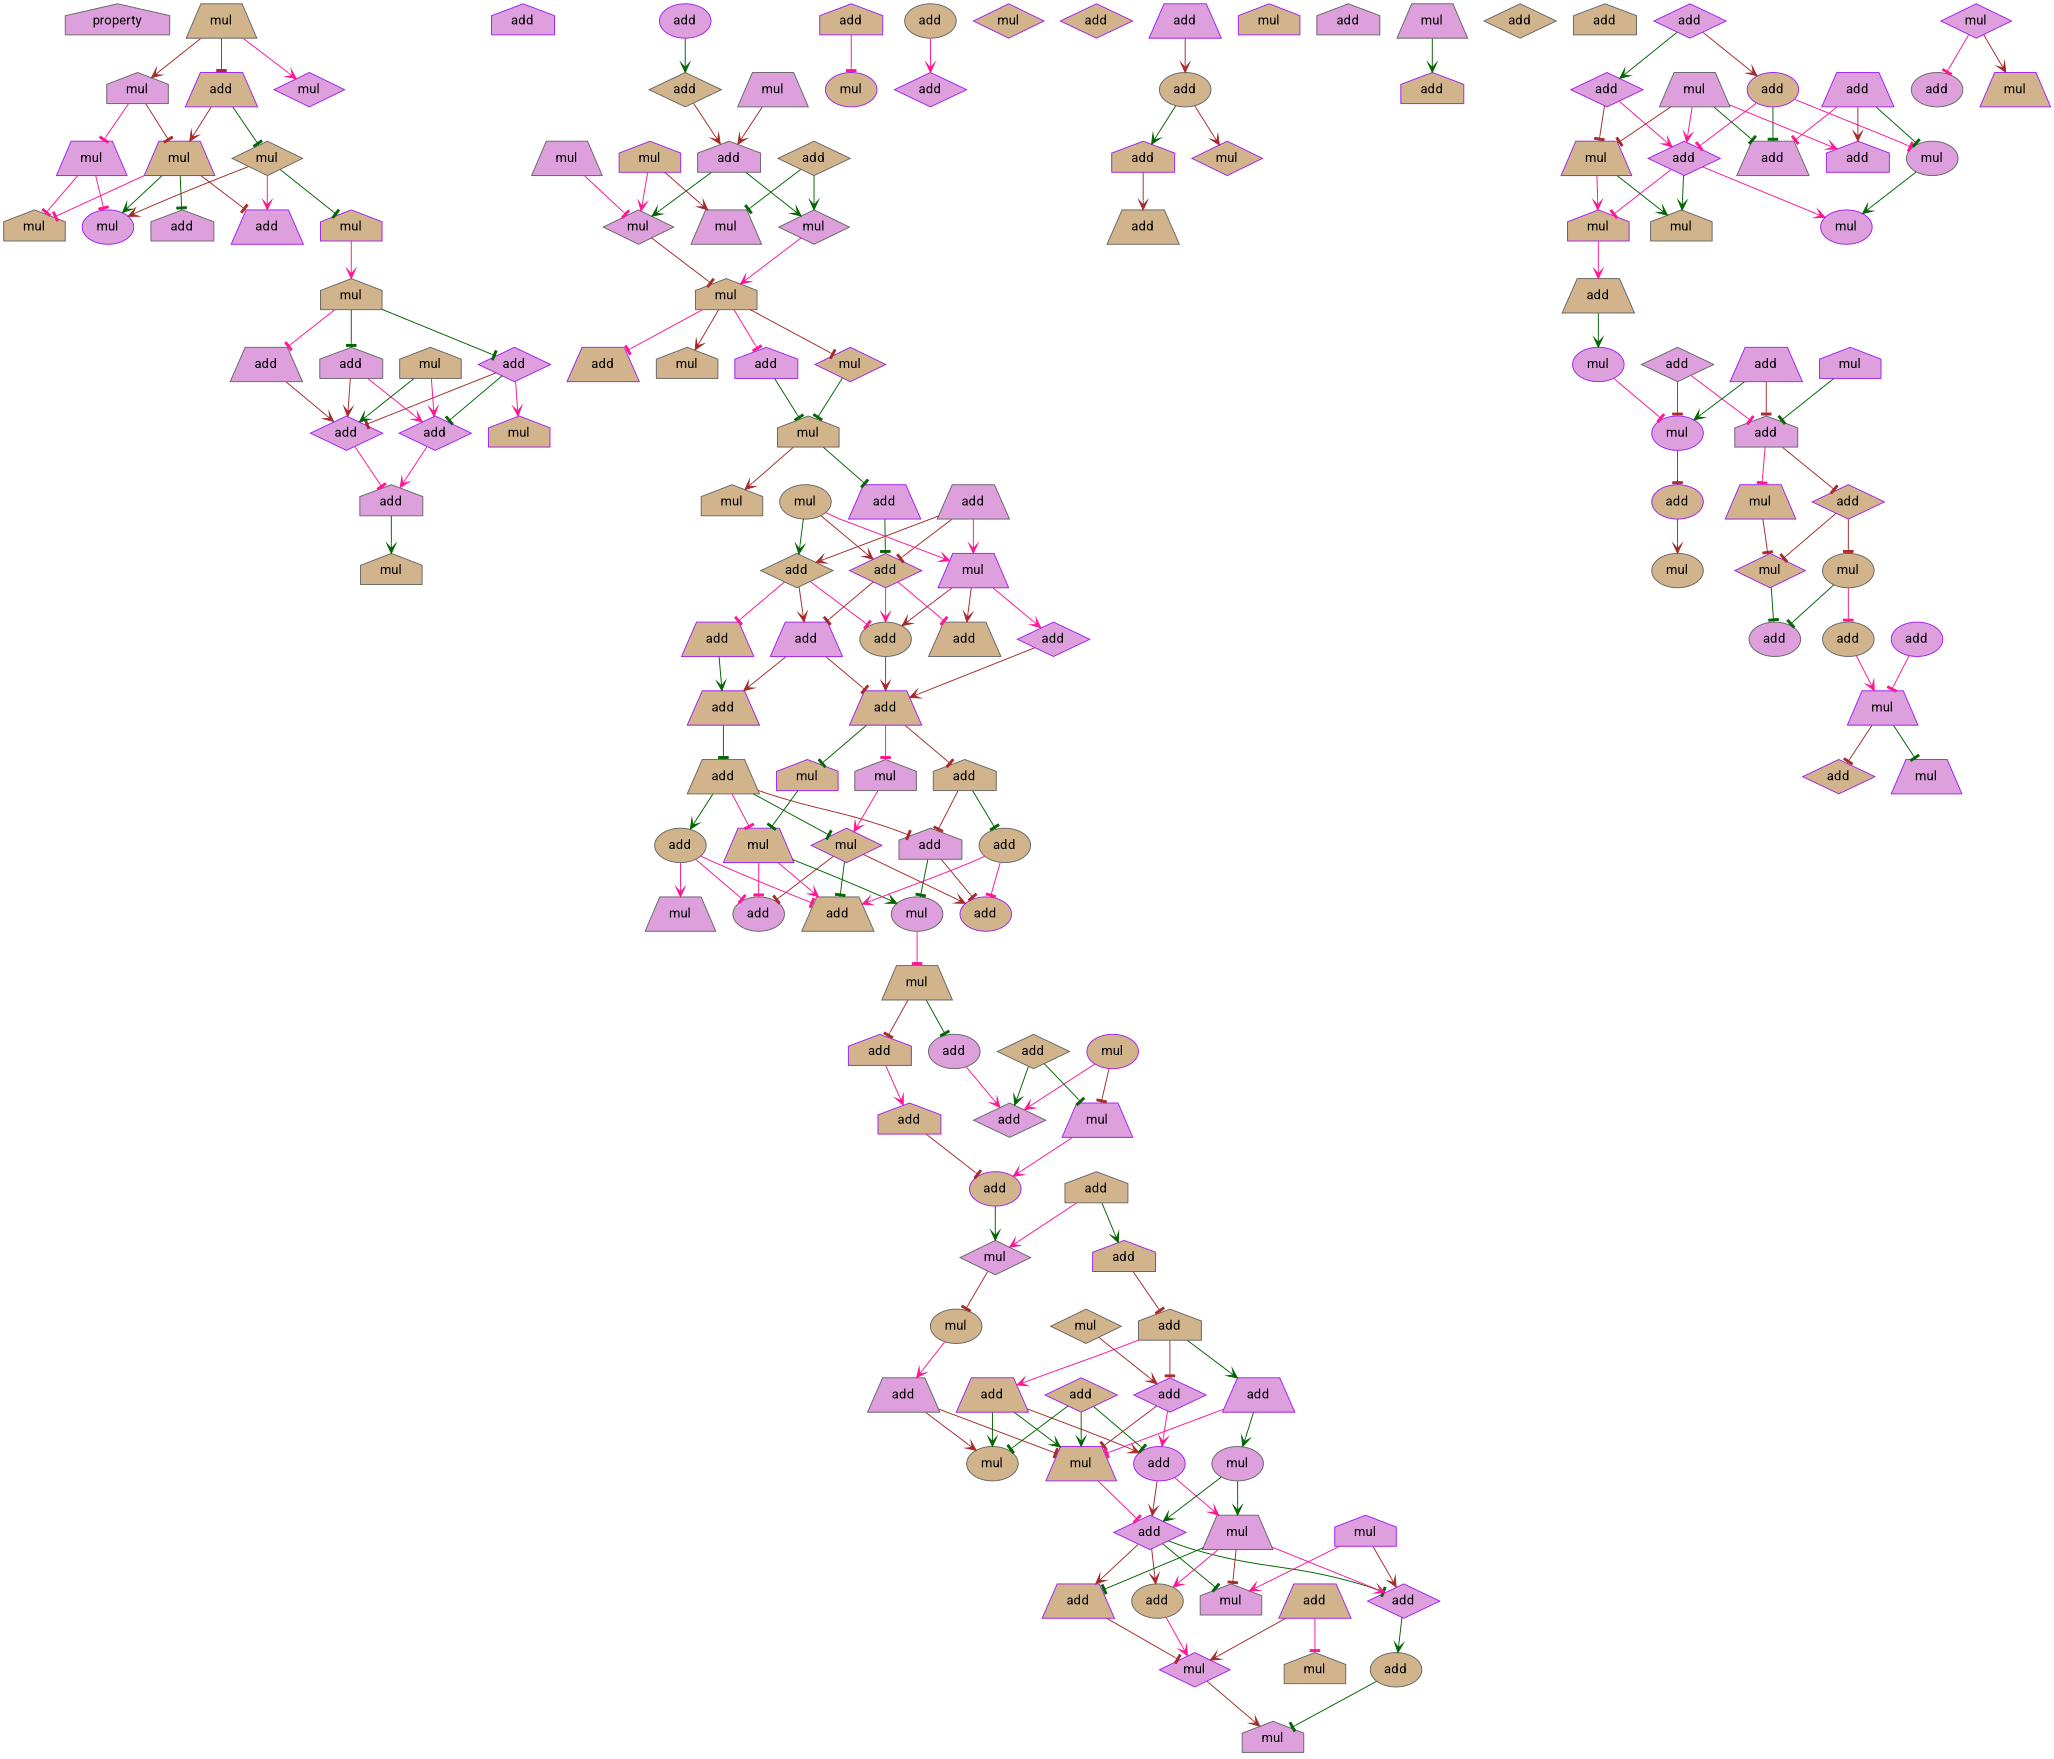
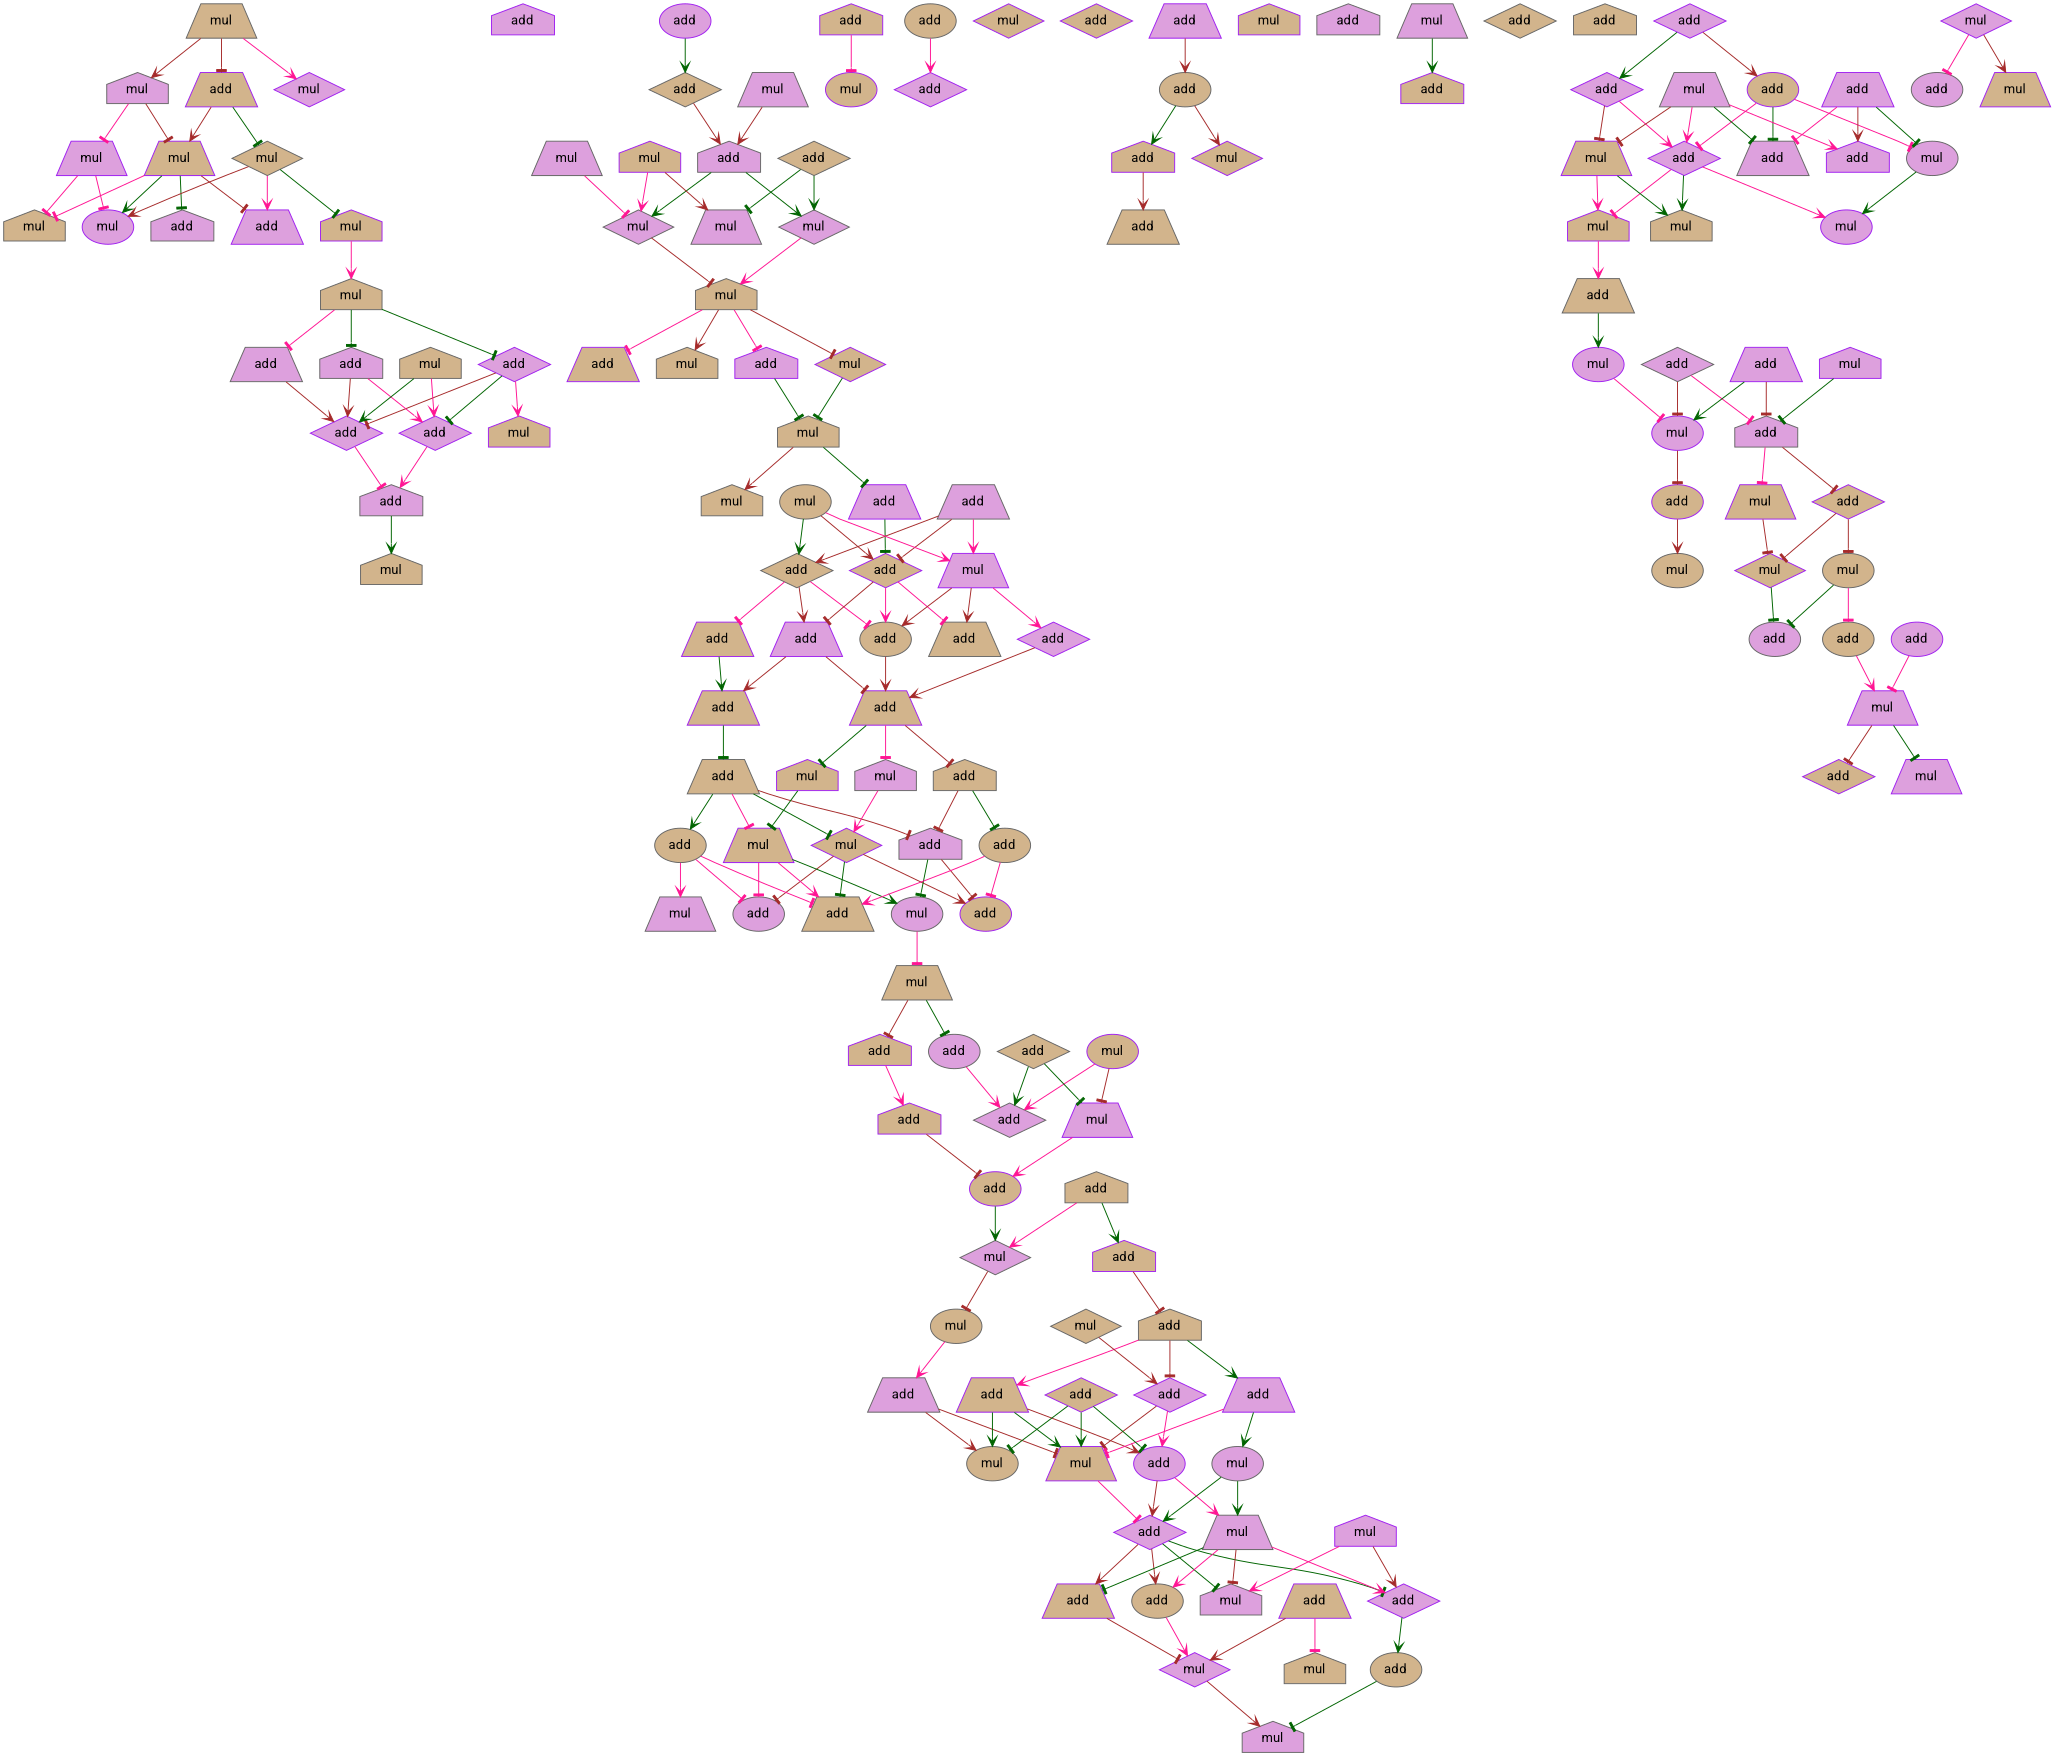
node "property": removed
